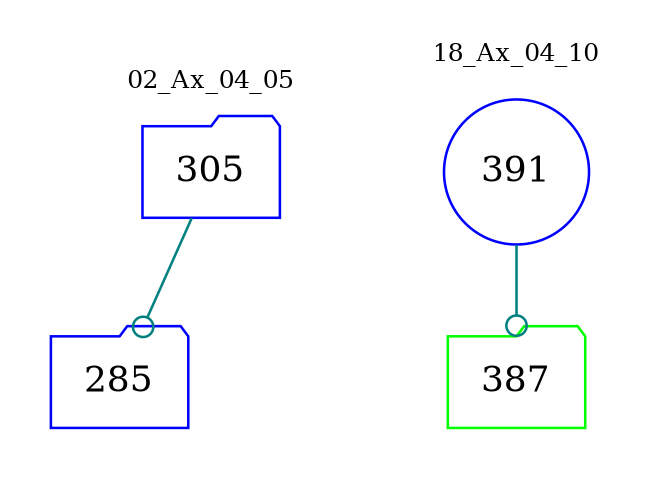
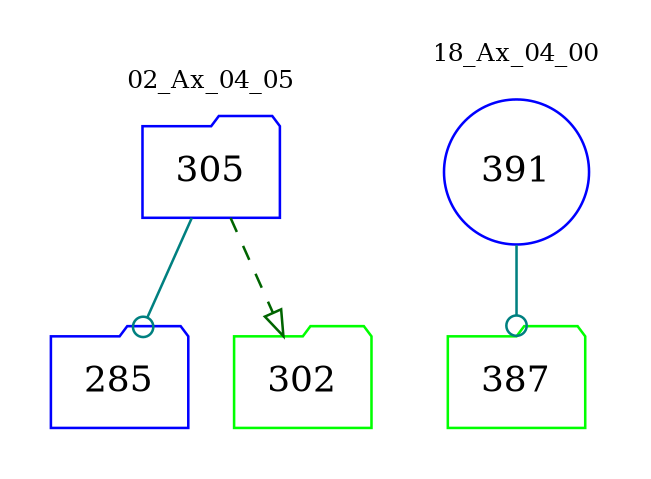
cluster "18_Ax_04_10": label "18_Ax_04_10" -> "18_Ax_04_00"
node "302": added
